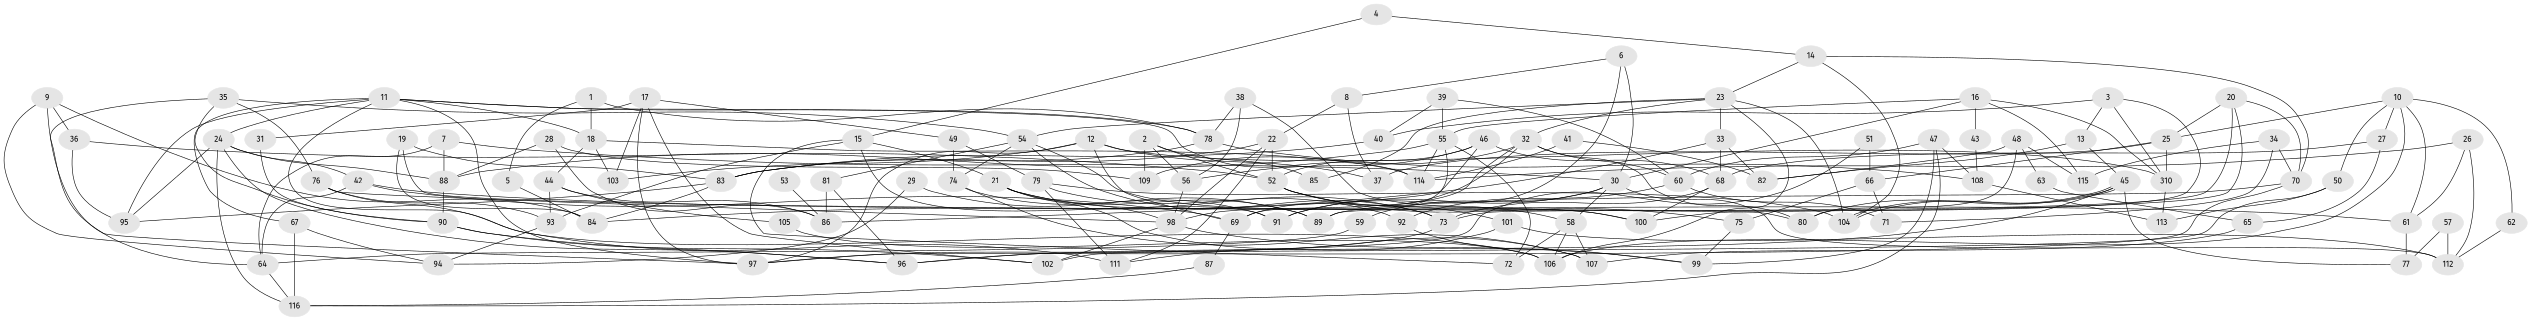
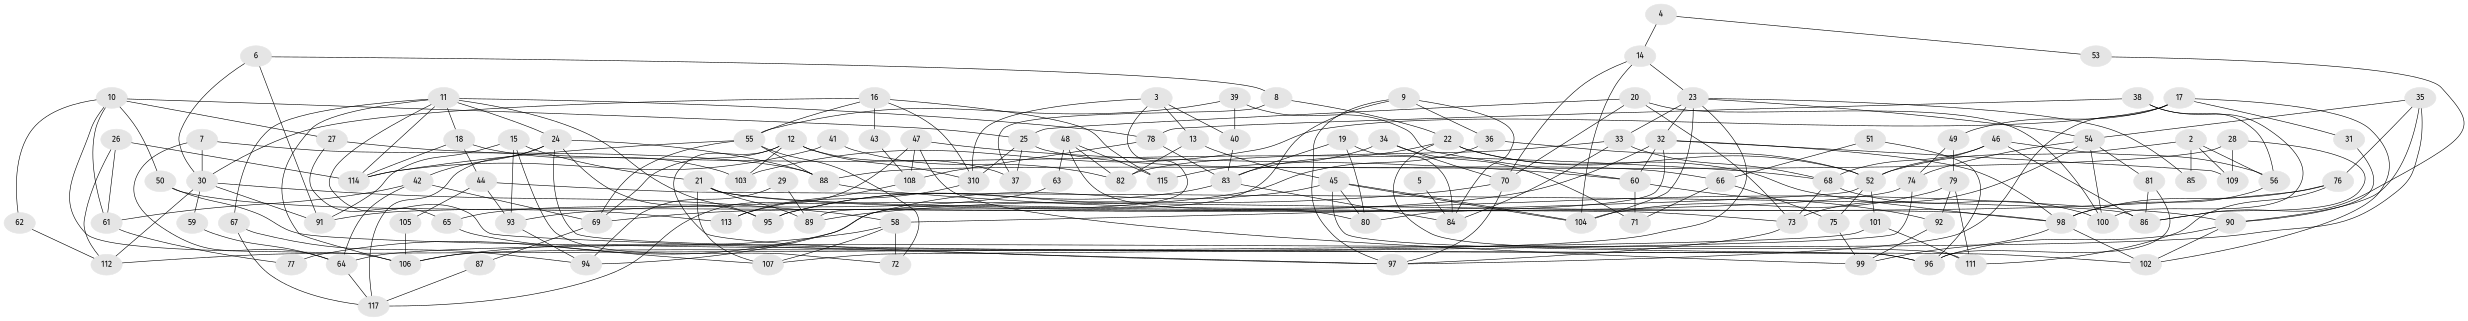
edge "4" -- "15": now "4" -- "53"
node "1": removed
node "57": removed
node "116": label "116" -> "117"
